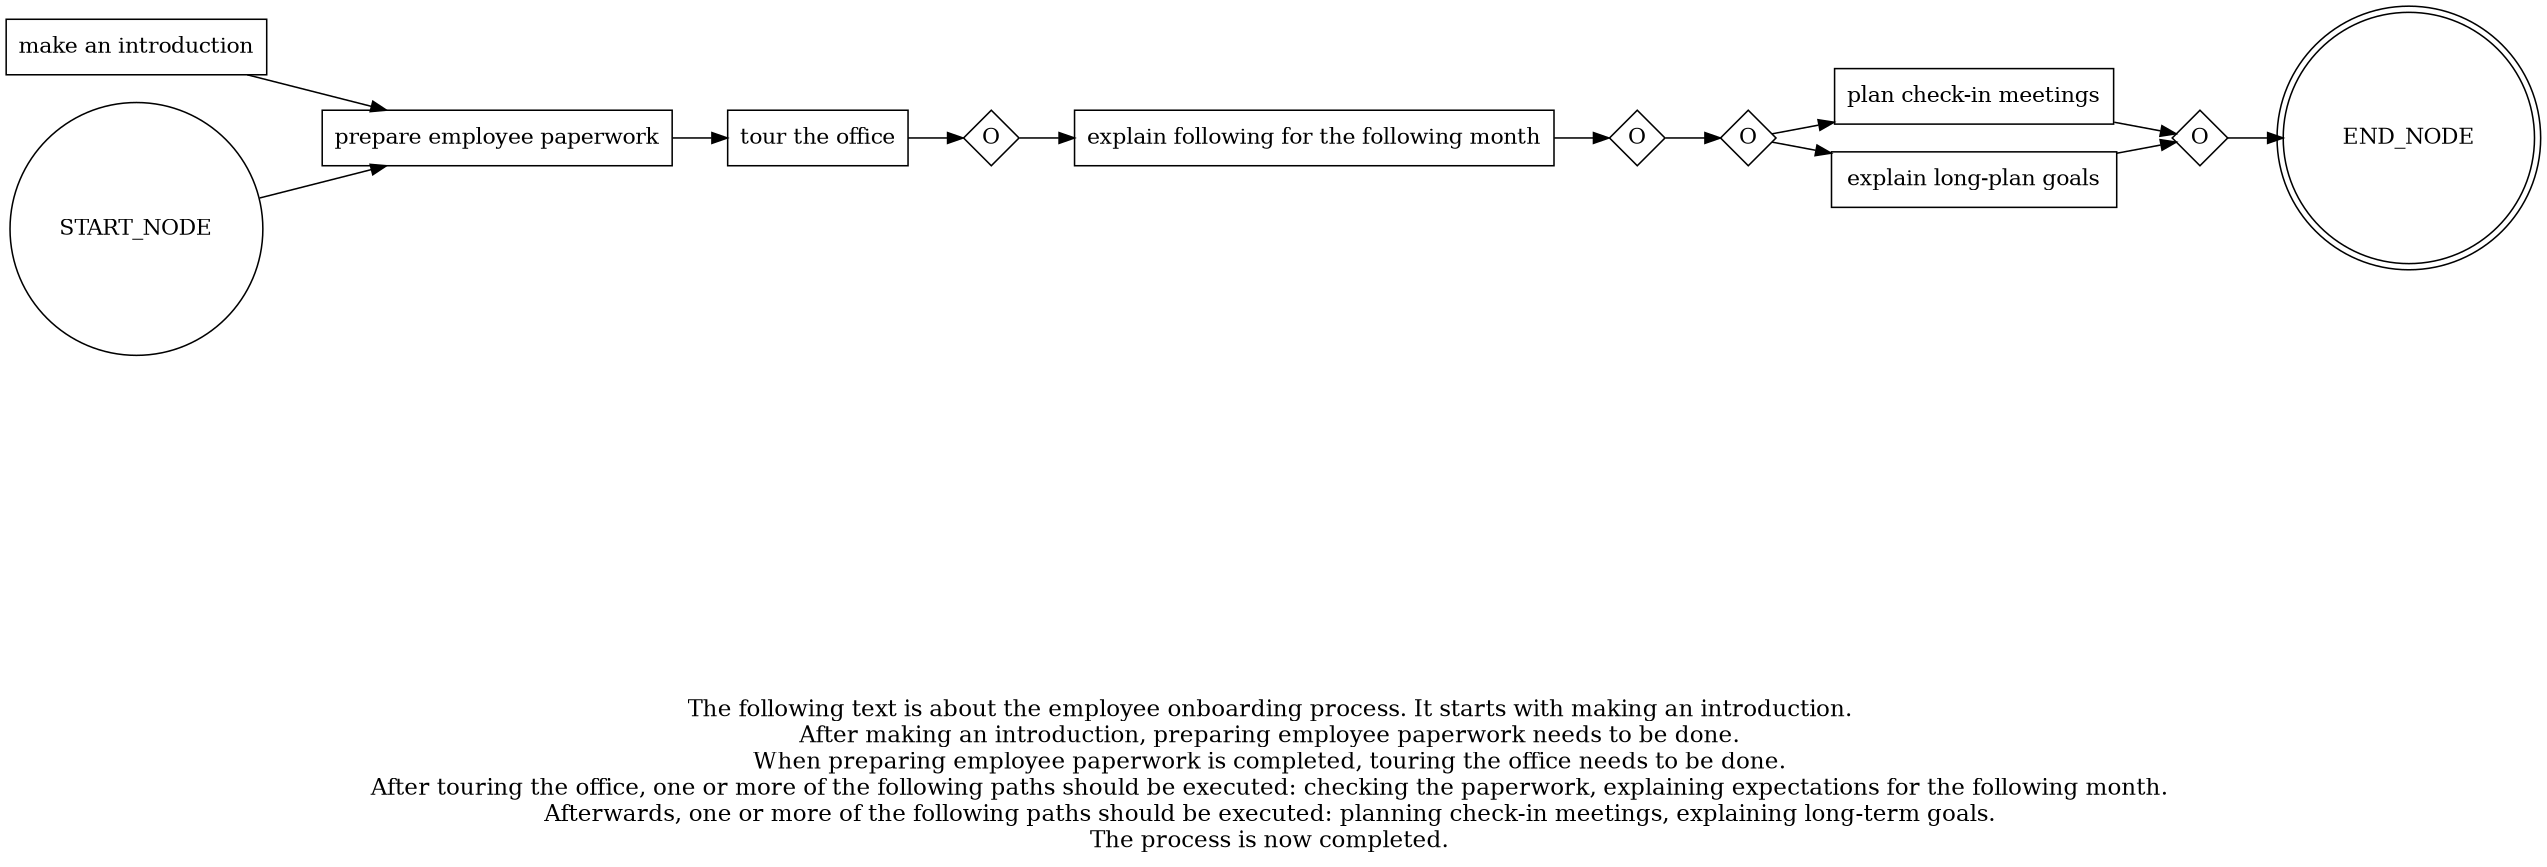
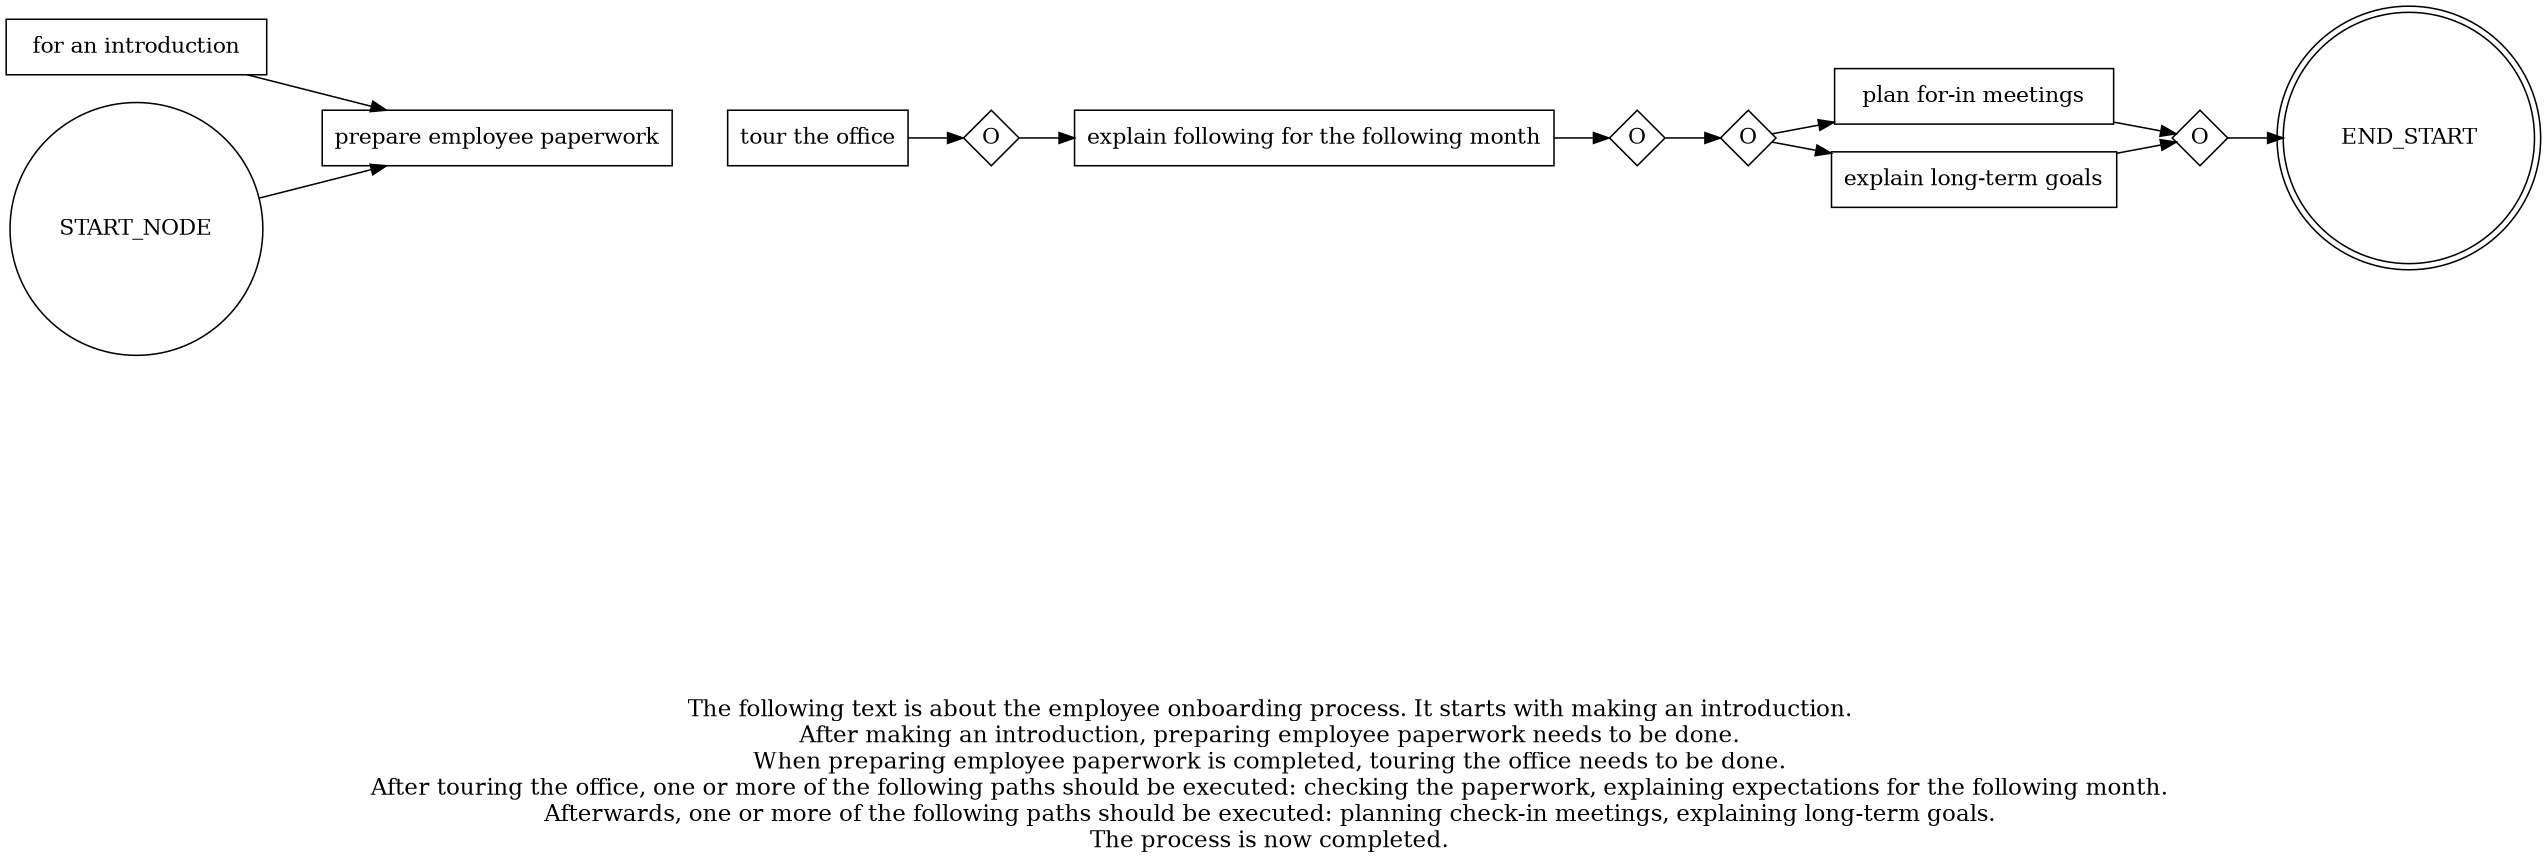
node "make an introduction": label "make an introduction" -> "for an introduction"
node "plan check-in meetings": label "plan check-in meetings" -> "plan for-in meetings"
edge "prepare employee paperwork" -> "tour the office": removed
node "END_NODE": label "END_NODE" -> "END_START"
node "explain long-plan goals": label "explain long-plan goals" -> "explain long-term goals"
